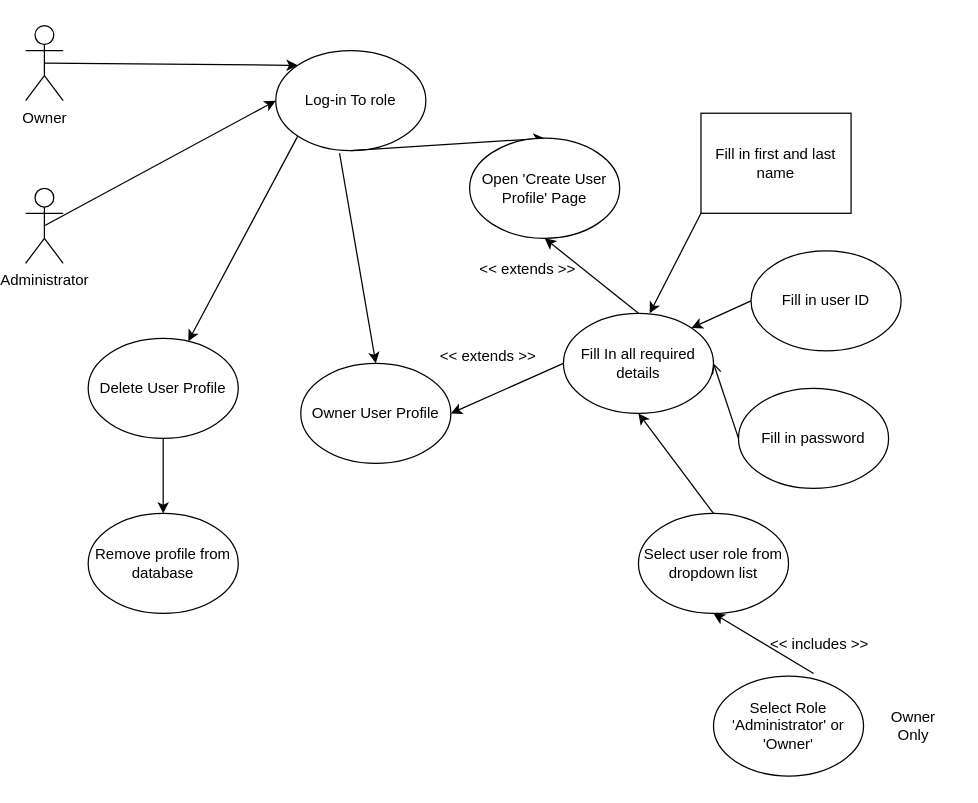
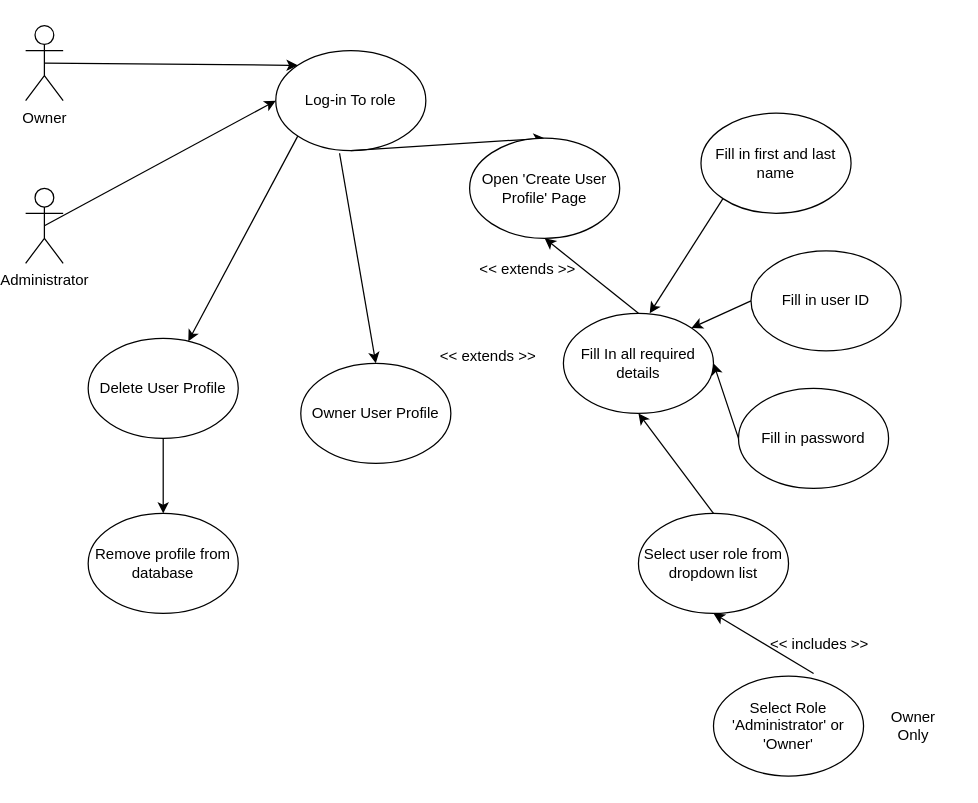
node "Fill in first and last name": shape rectangle -> ellipse
edge "Fill in password" -> "Fill In all required details": arrowhead open -> classic
edge "Fill In all required details" -> "Owner User Profile": removed
